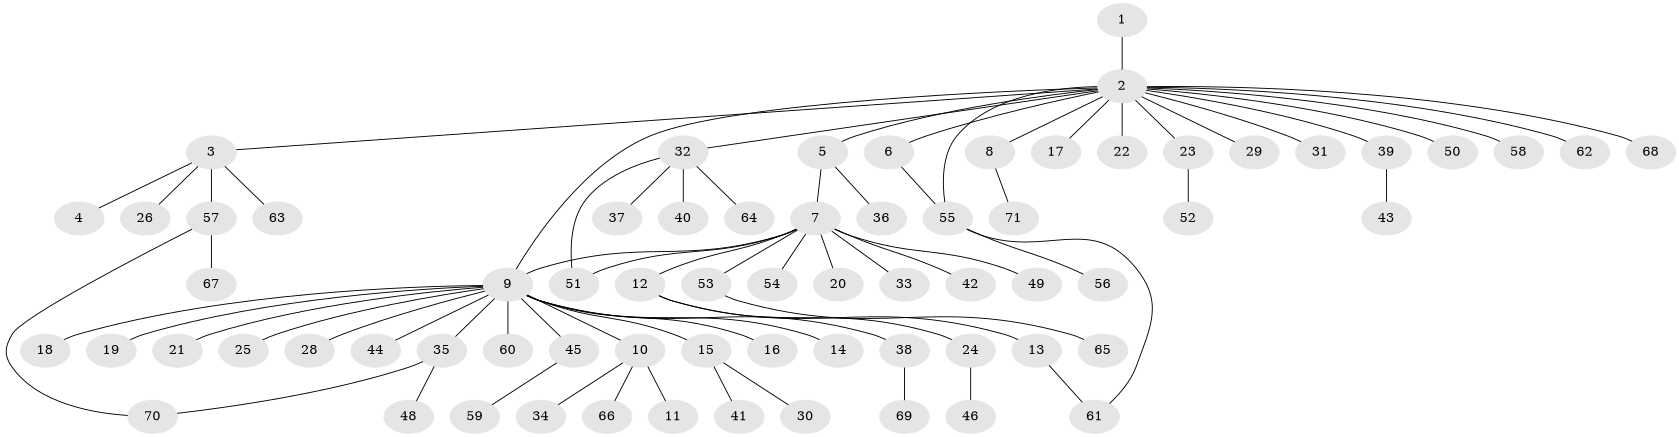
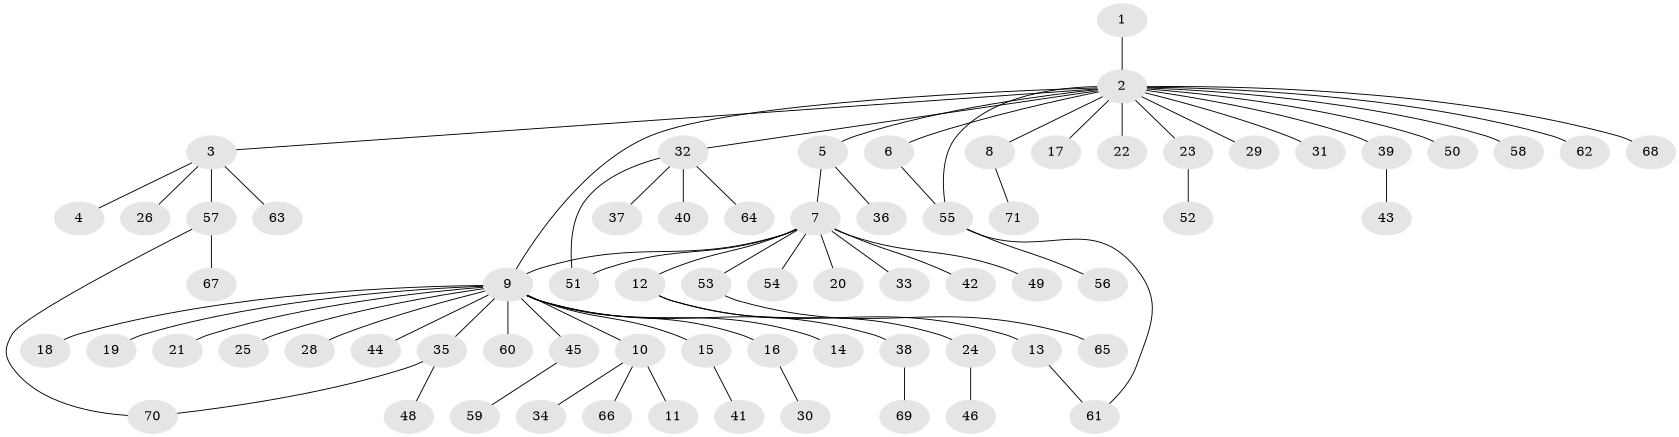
edge "15" -- "30": now "16" -- "30"
